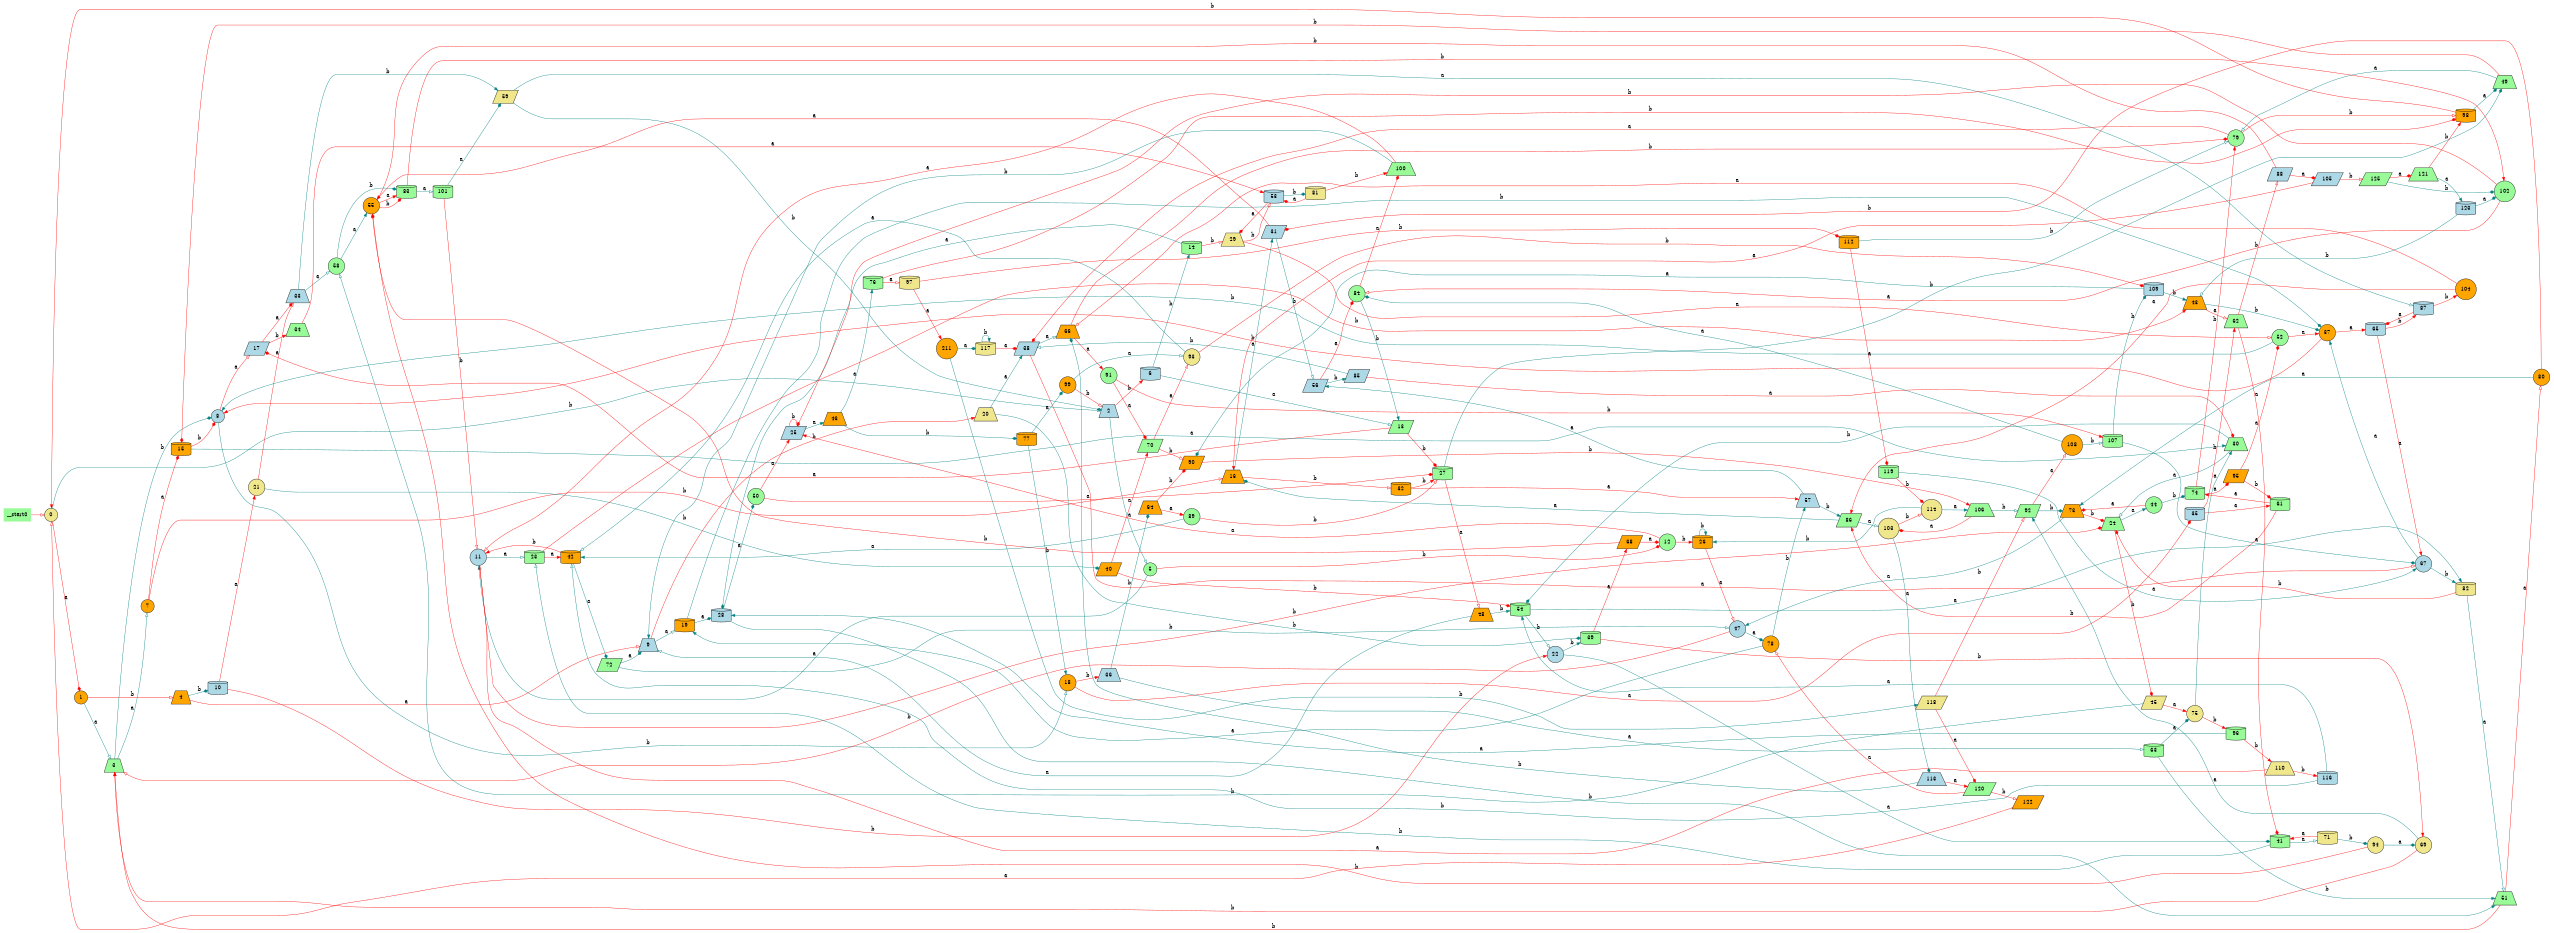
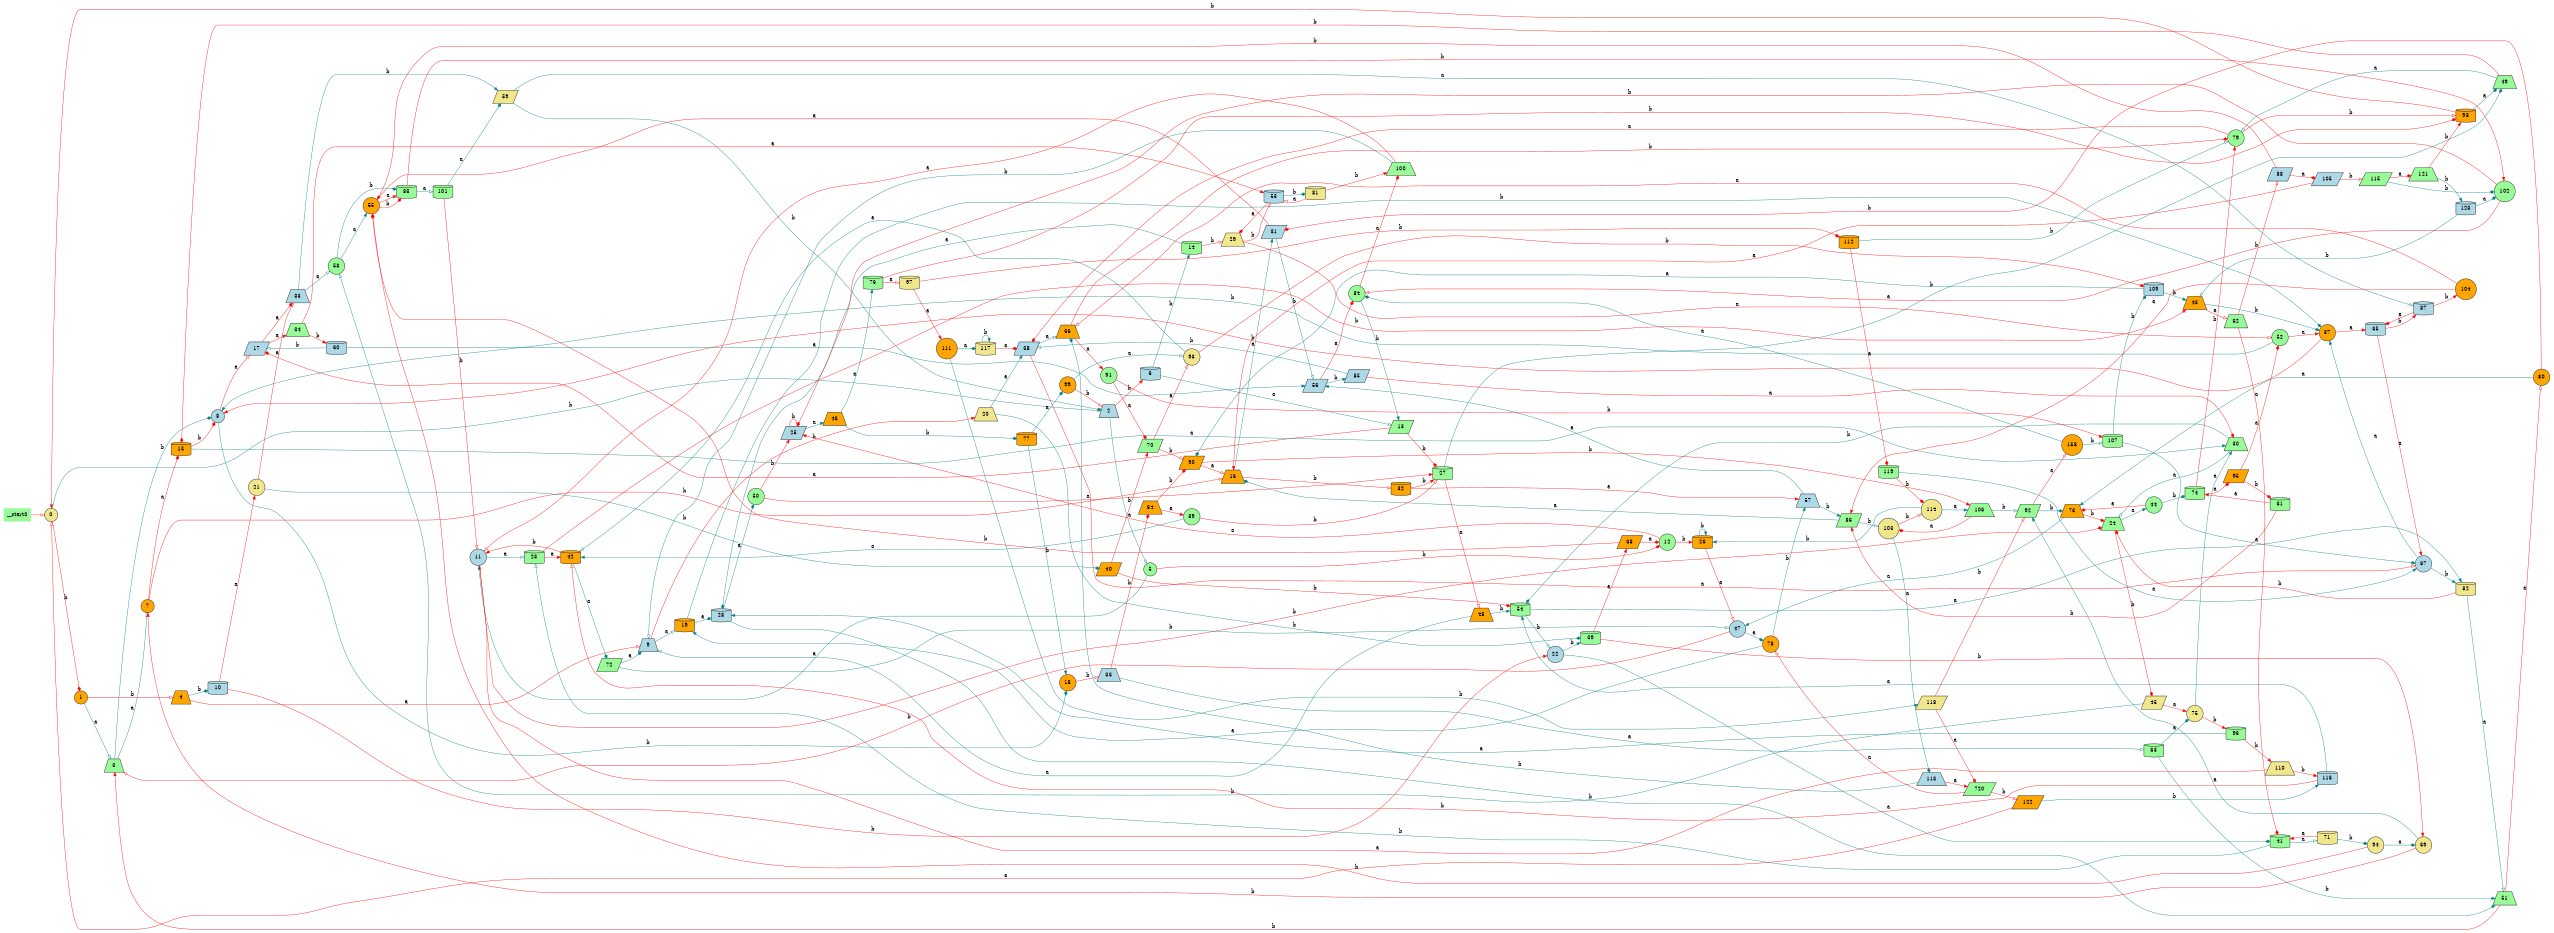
node "125": label "125" -> "115"
edge "121" -> "123": label "a" -> "b"
edge "100" -> "9": arrowhead normal -> onormal
edge "81" -> "53": arrowhead diamond -> onormal
edge "17" -> "34": label "b" -> "a"
node "60": added
node "211": label "211" -> "111"
node "108": label "108" -> "158"
edge "50" -> "25": label "a" -> "b"
edge "90" -> "16": added, label "a"
edge "50" -> "27": arrowhead diamond -> normal
edge "40" -> "70": label "a" -> "b"
node "35": removed
edge "86" -> "103": label "a" -> "b"
edge "36" -> "64": color teal -> red
edge "0" -> "1": label "a" -> "b"
edge "18" -> "36": arrowhead normal -> onormal
edge "8" -> "18": arrowhead onormal -> diamond
node "120": label "120" -> "720"
edge "122" -> "116": added, label "b"
edge "116" -> "42": color teal -> red
edge "69" -> "3": now "69" -> "7"
